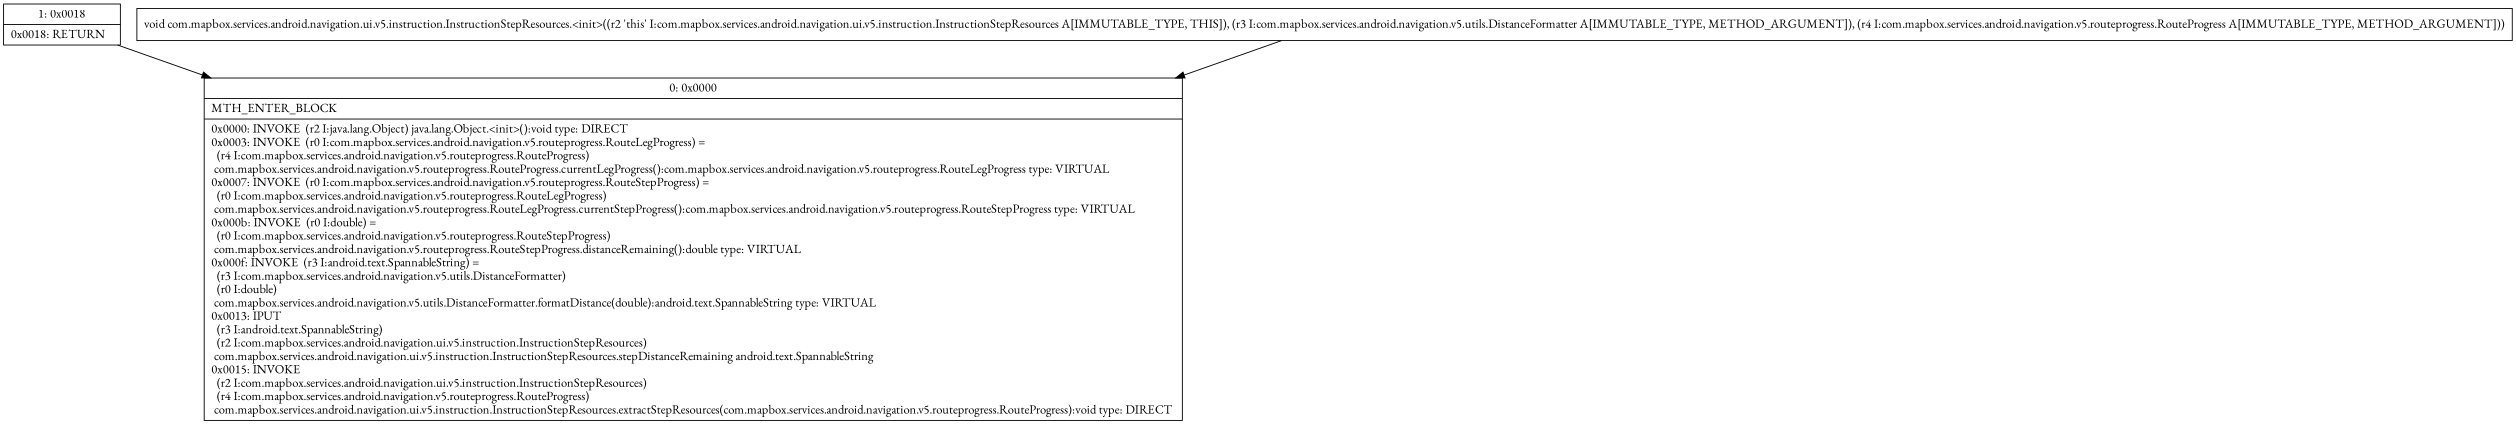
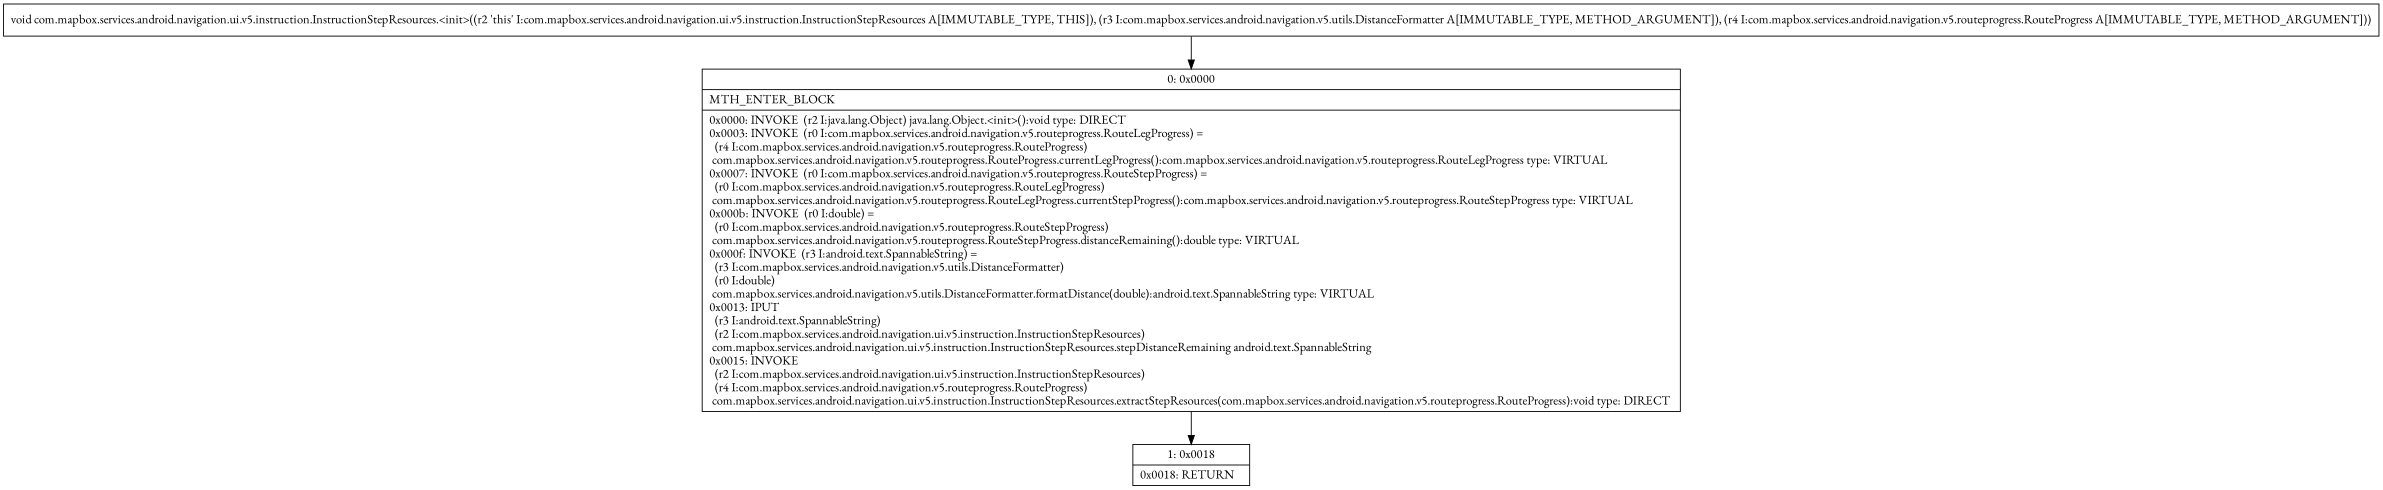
edge "1: 0x0018" -> "0: 0x0000": reversed
